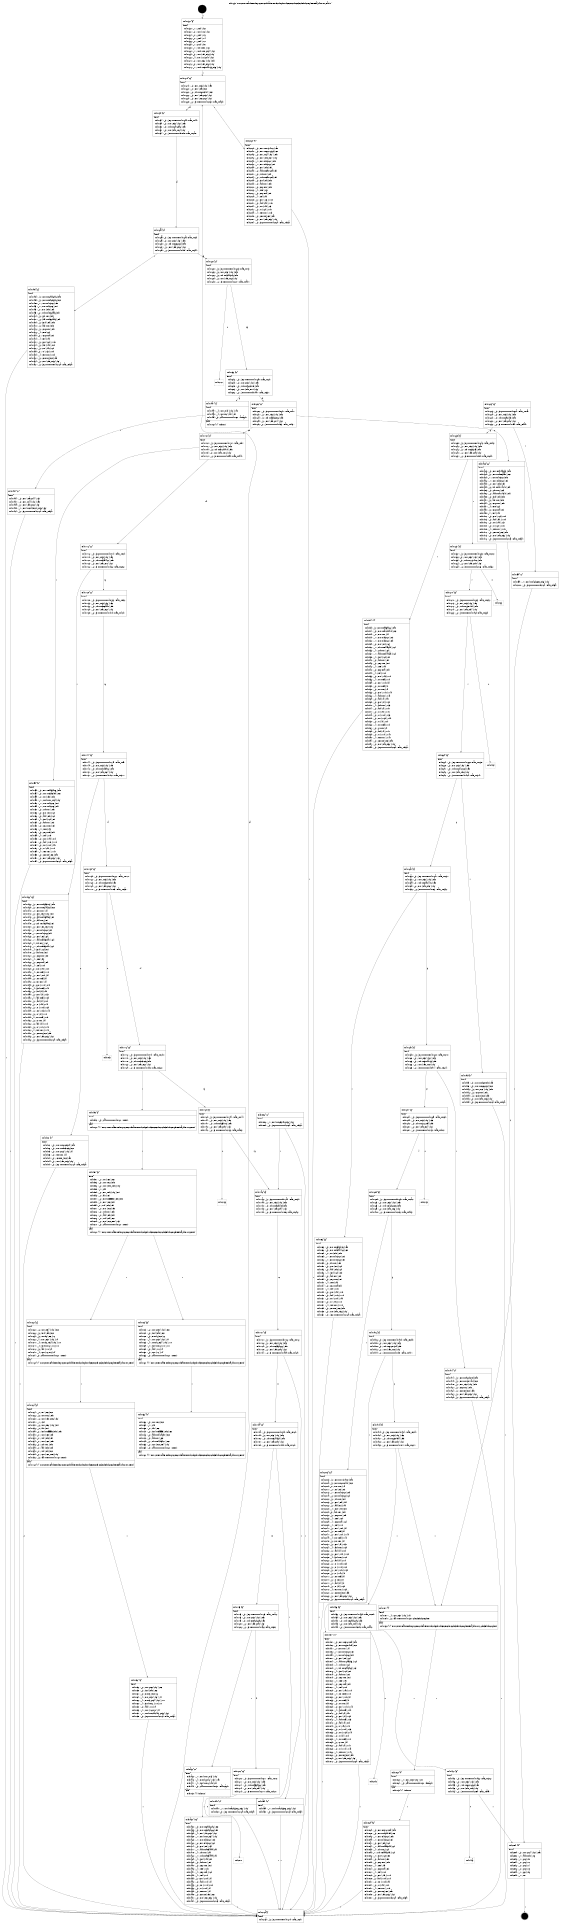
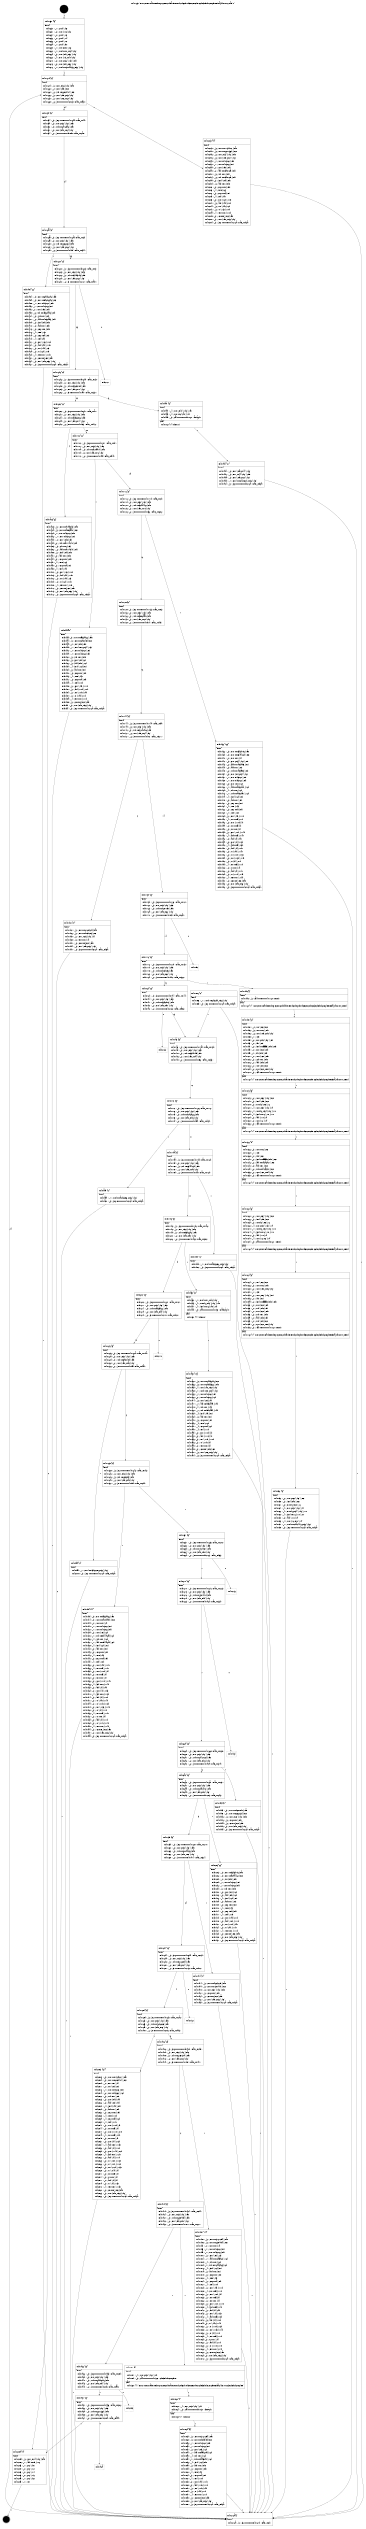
edge "0x401ff9 [12]" -> "0x401e77 [9]": now "0x401ff9 [12]" -> "0x40218a [5]"
edge "0x401be1 [52]" -> "0x401c60 [36]": now "0x401c38 [40]" -> "0x401c60 [36]"
edge "0x40180c [25]" -> "0x401825 [25]": added, label "9"
